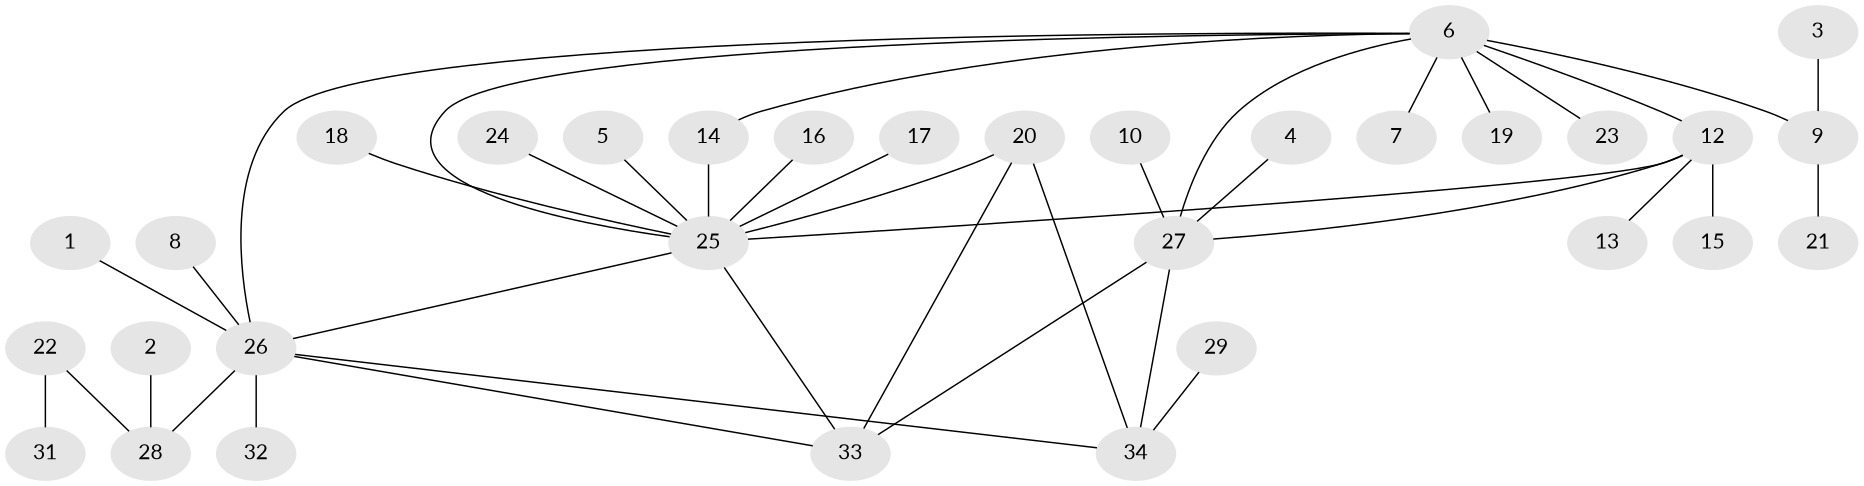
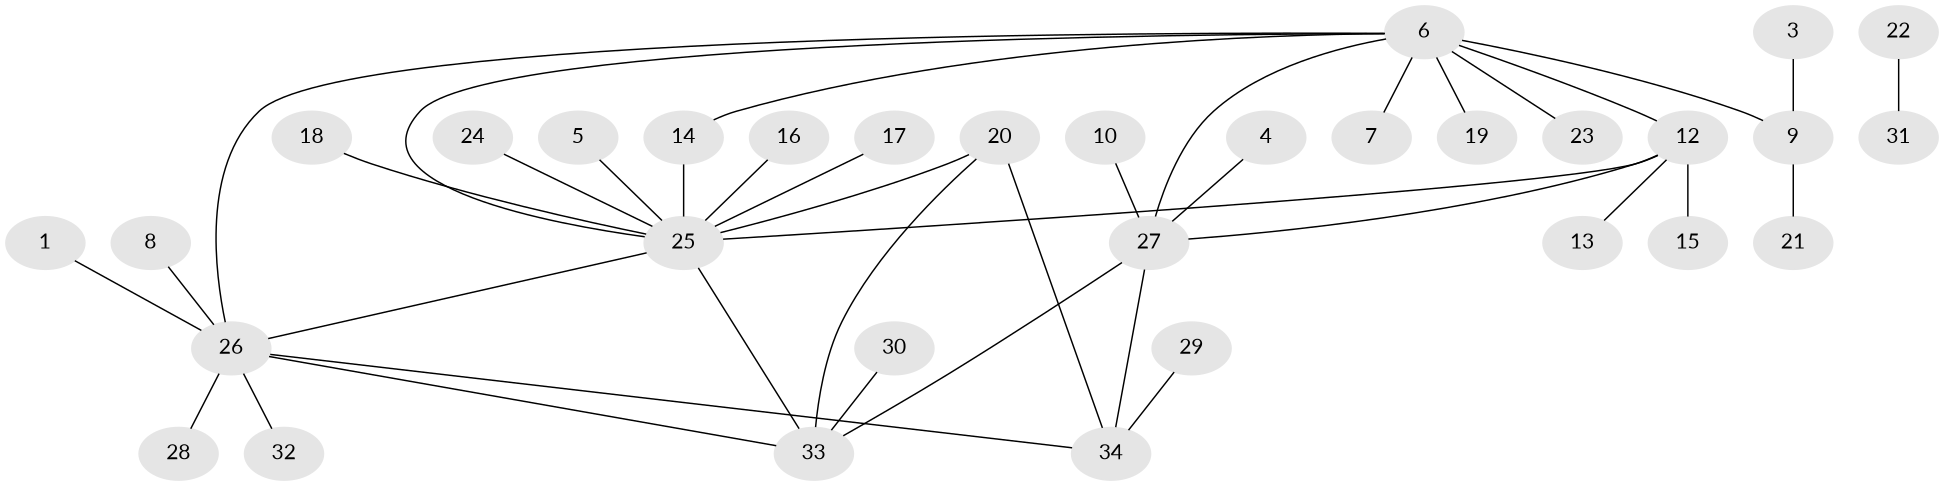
node "2": removed
node "30": added
edge "22" -- "28": removed
